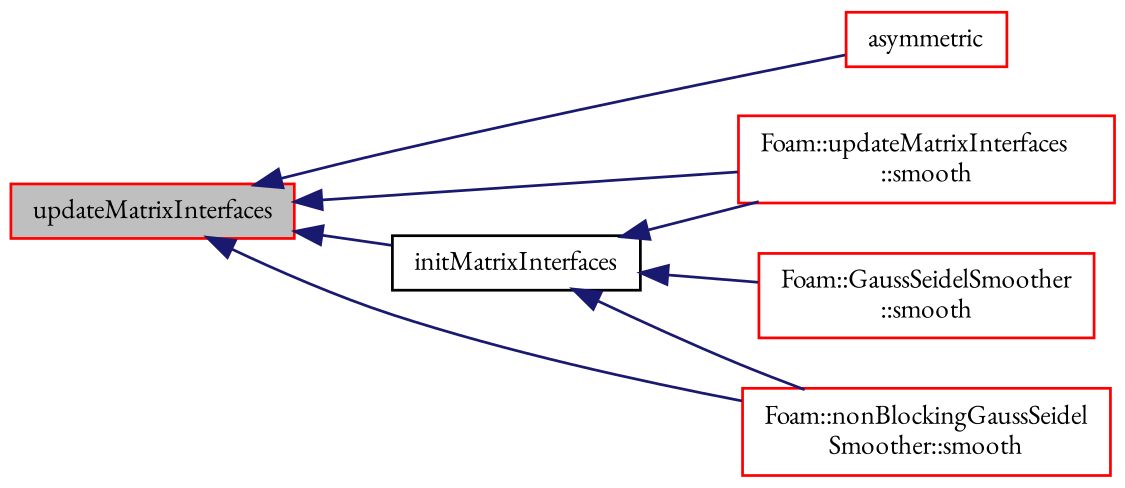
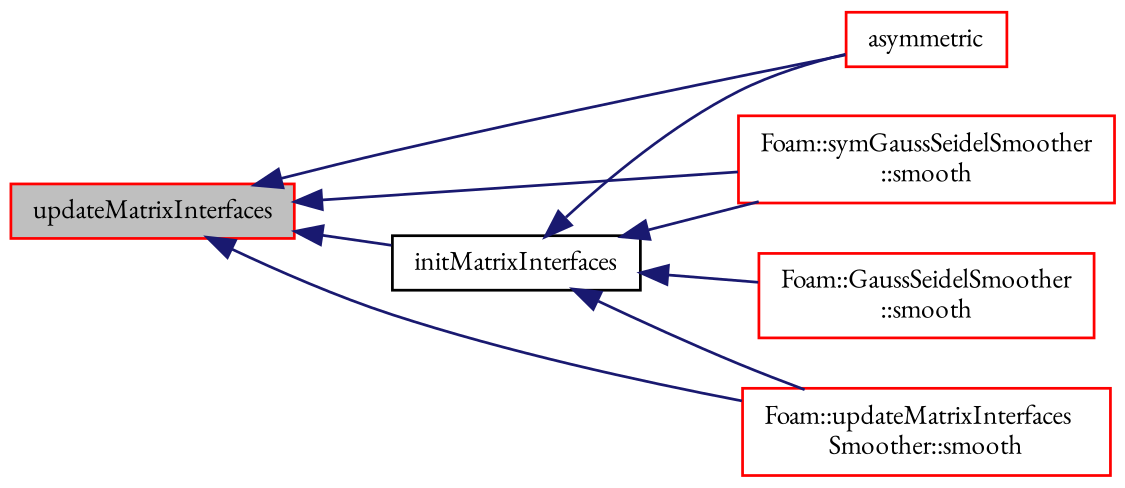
edge "asymmetric" -> "initMatrixInterfaces": added
node "Foam::updateMatrixInterfaces ::smooth": label "Foam::updateMatrixInterfaces ::smooth" -> "Foam::symGaussSeidelSmoother ::smooth"
node "Foam::nonBlockingGaussSeidel Smoother::smooth": label "Foam::nonBlockingGaussSeidel Smoother::smooth" -> "Foam::updateMatrixInterfaces Smoother::smooth"
